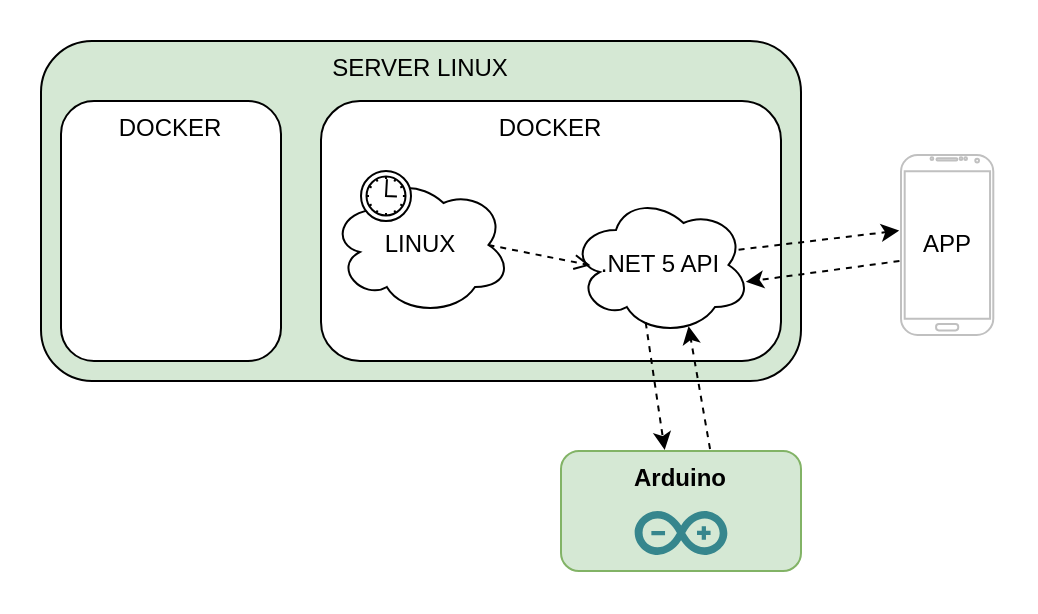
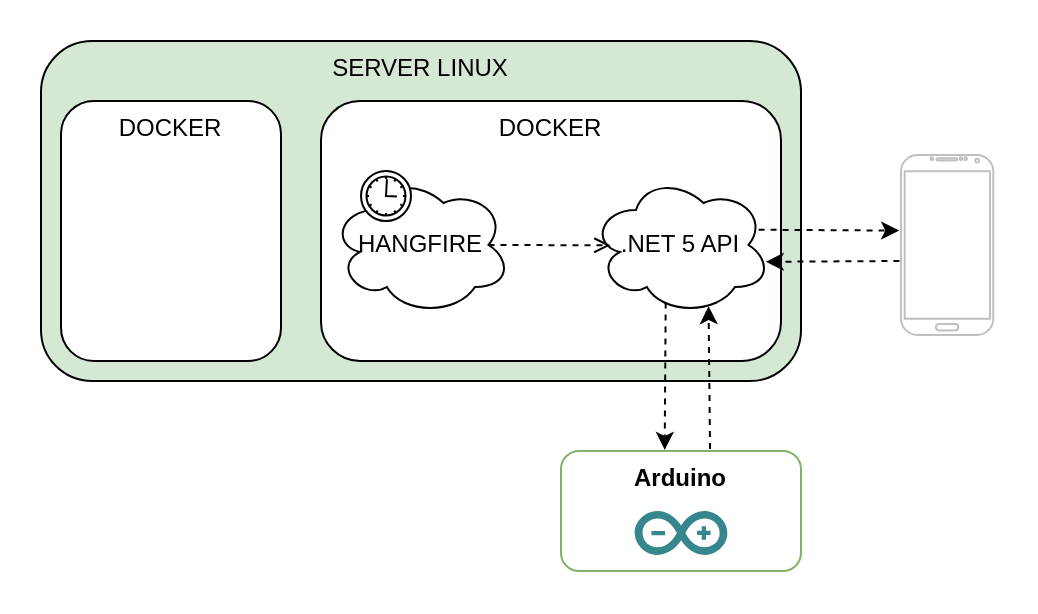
node "LINUX": label "LINUX" -> "HANGFIRE"
node "APP": removed
node ".NET 5 API": moved (661, 265) -> (681, 245)
node "Arduino": fillcolor #d5e8d4 -> #ffffff
